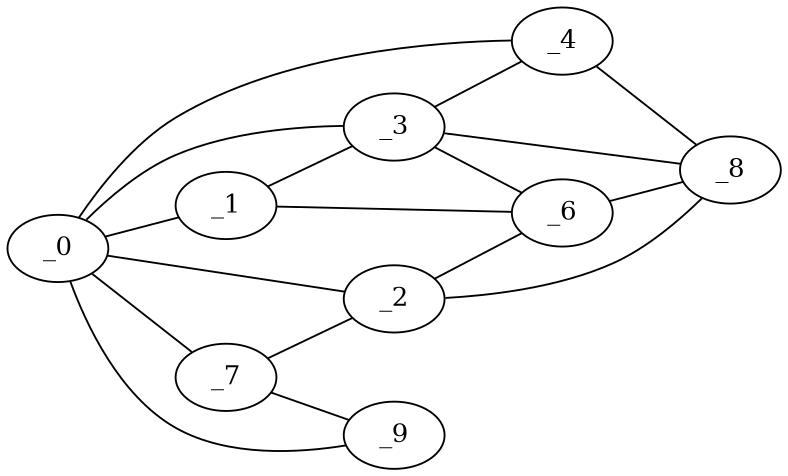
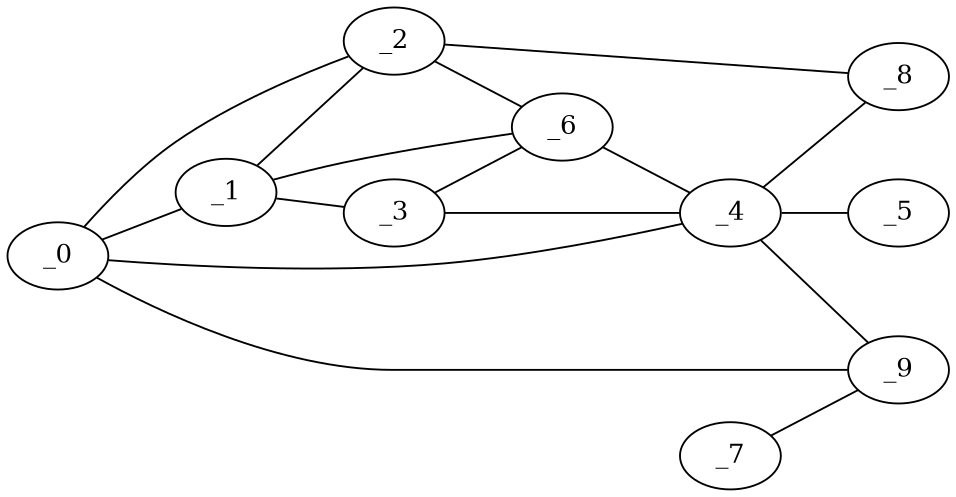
edge "_3" -- "_0": removed
edge "_3" -- "_8": removed
edge "_8" -- "_6": now "_4" -- "_6"
node "_5": added
edge "_4" -- "_9": added
edge "_0" -- "_7": removed
edge "_2" -- "_7": now "_2" -- "_1"
